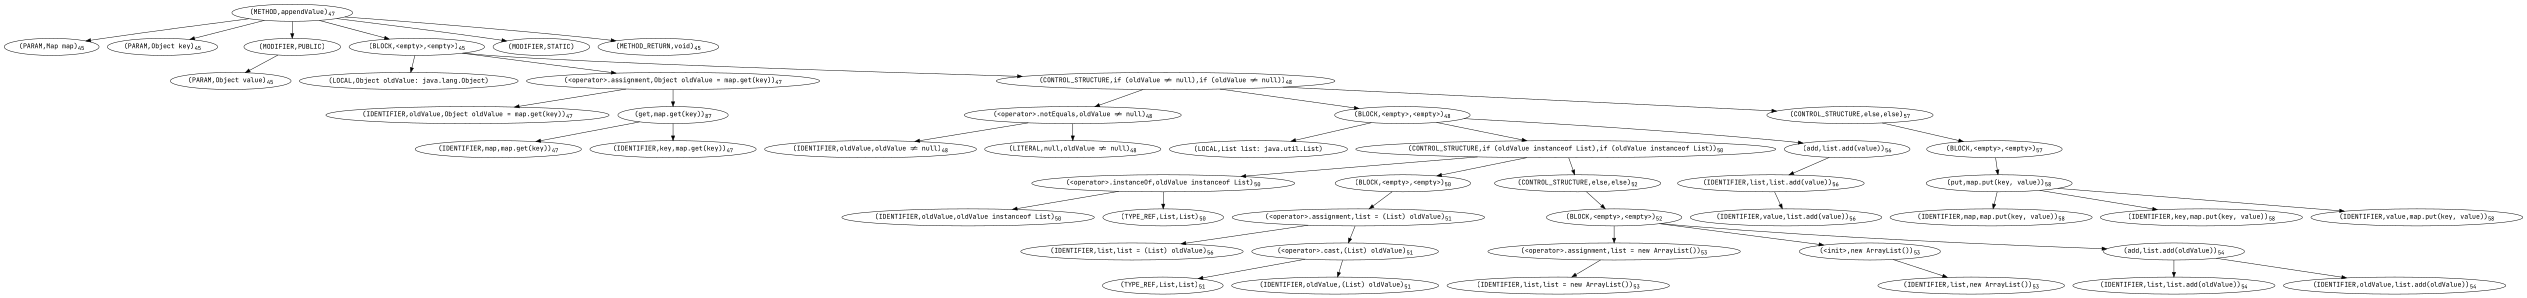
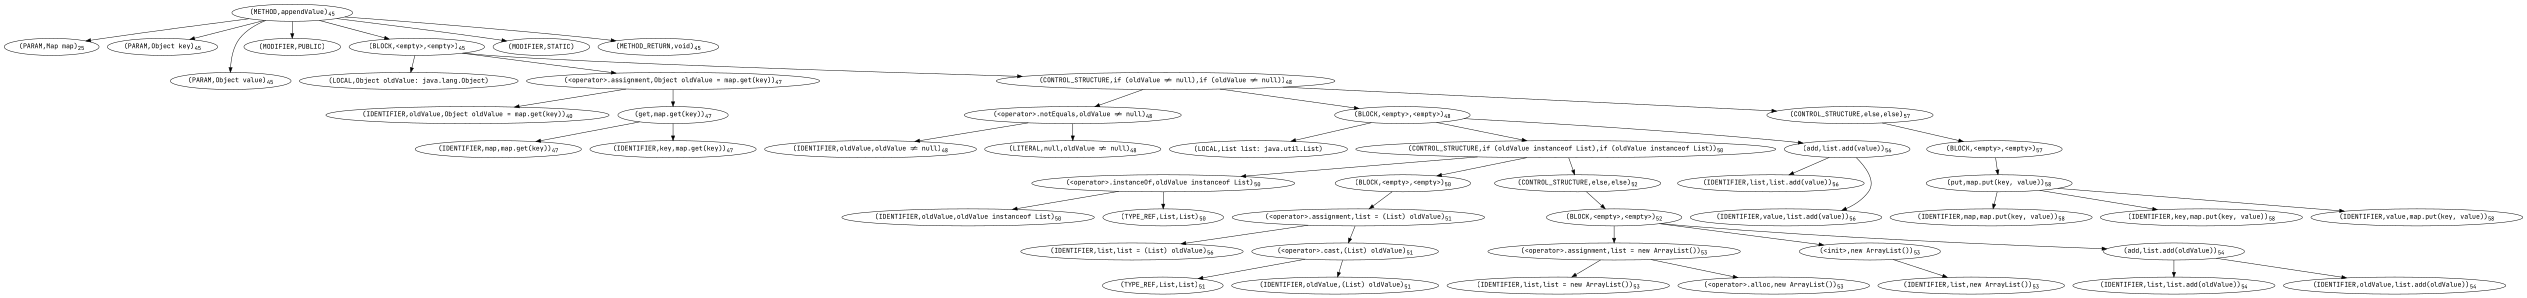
node "(METHOD,appendValue)": text "47" -> "45"
node "(PARAM,Map map)": text "45" -> "25"
edge "(MODIFIER,PUBLIC)" -> "(PARAM,Object value)": now "(METHOD,appendValue)" -> "(PARAM,Object value)"
node "(IDENTIFIER,oldValue,Object oldValue = map.get(key))": text "47" -> "40"
node "(get,map.get(key))": text "87" -> "47"
edge "(IDENTIFIER,list,list.add(value))" -> "(IDENTIFIER,value,list.add(value))": now "(add,list.add(value))" -> "(IDENTIFIER,value,list.add(value))"
node "(<operator>.alloc,new ArrayList())": added
